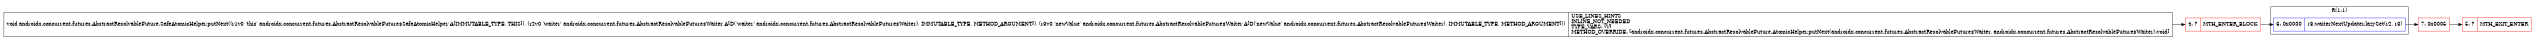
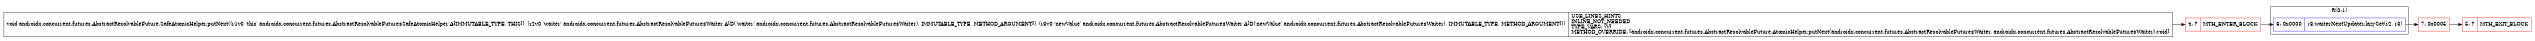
cluster "R(1:1)": label "R(1:1)" -> "R(0:1)"
node "5: ?": text "MTH_EXIT_ENTER" -> "MTH_EXIT_BLOCK"
